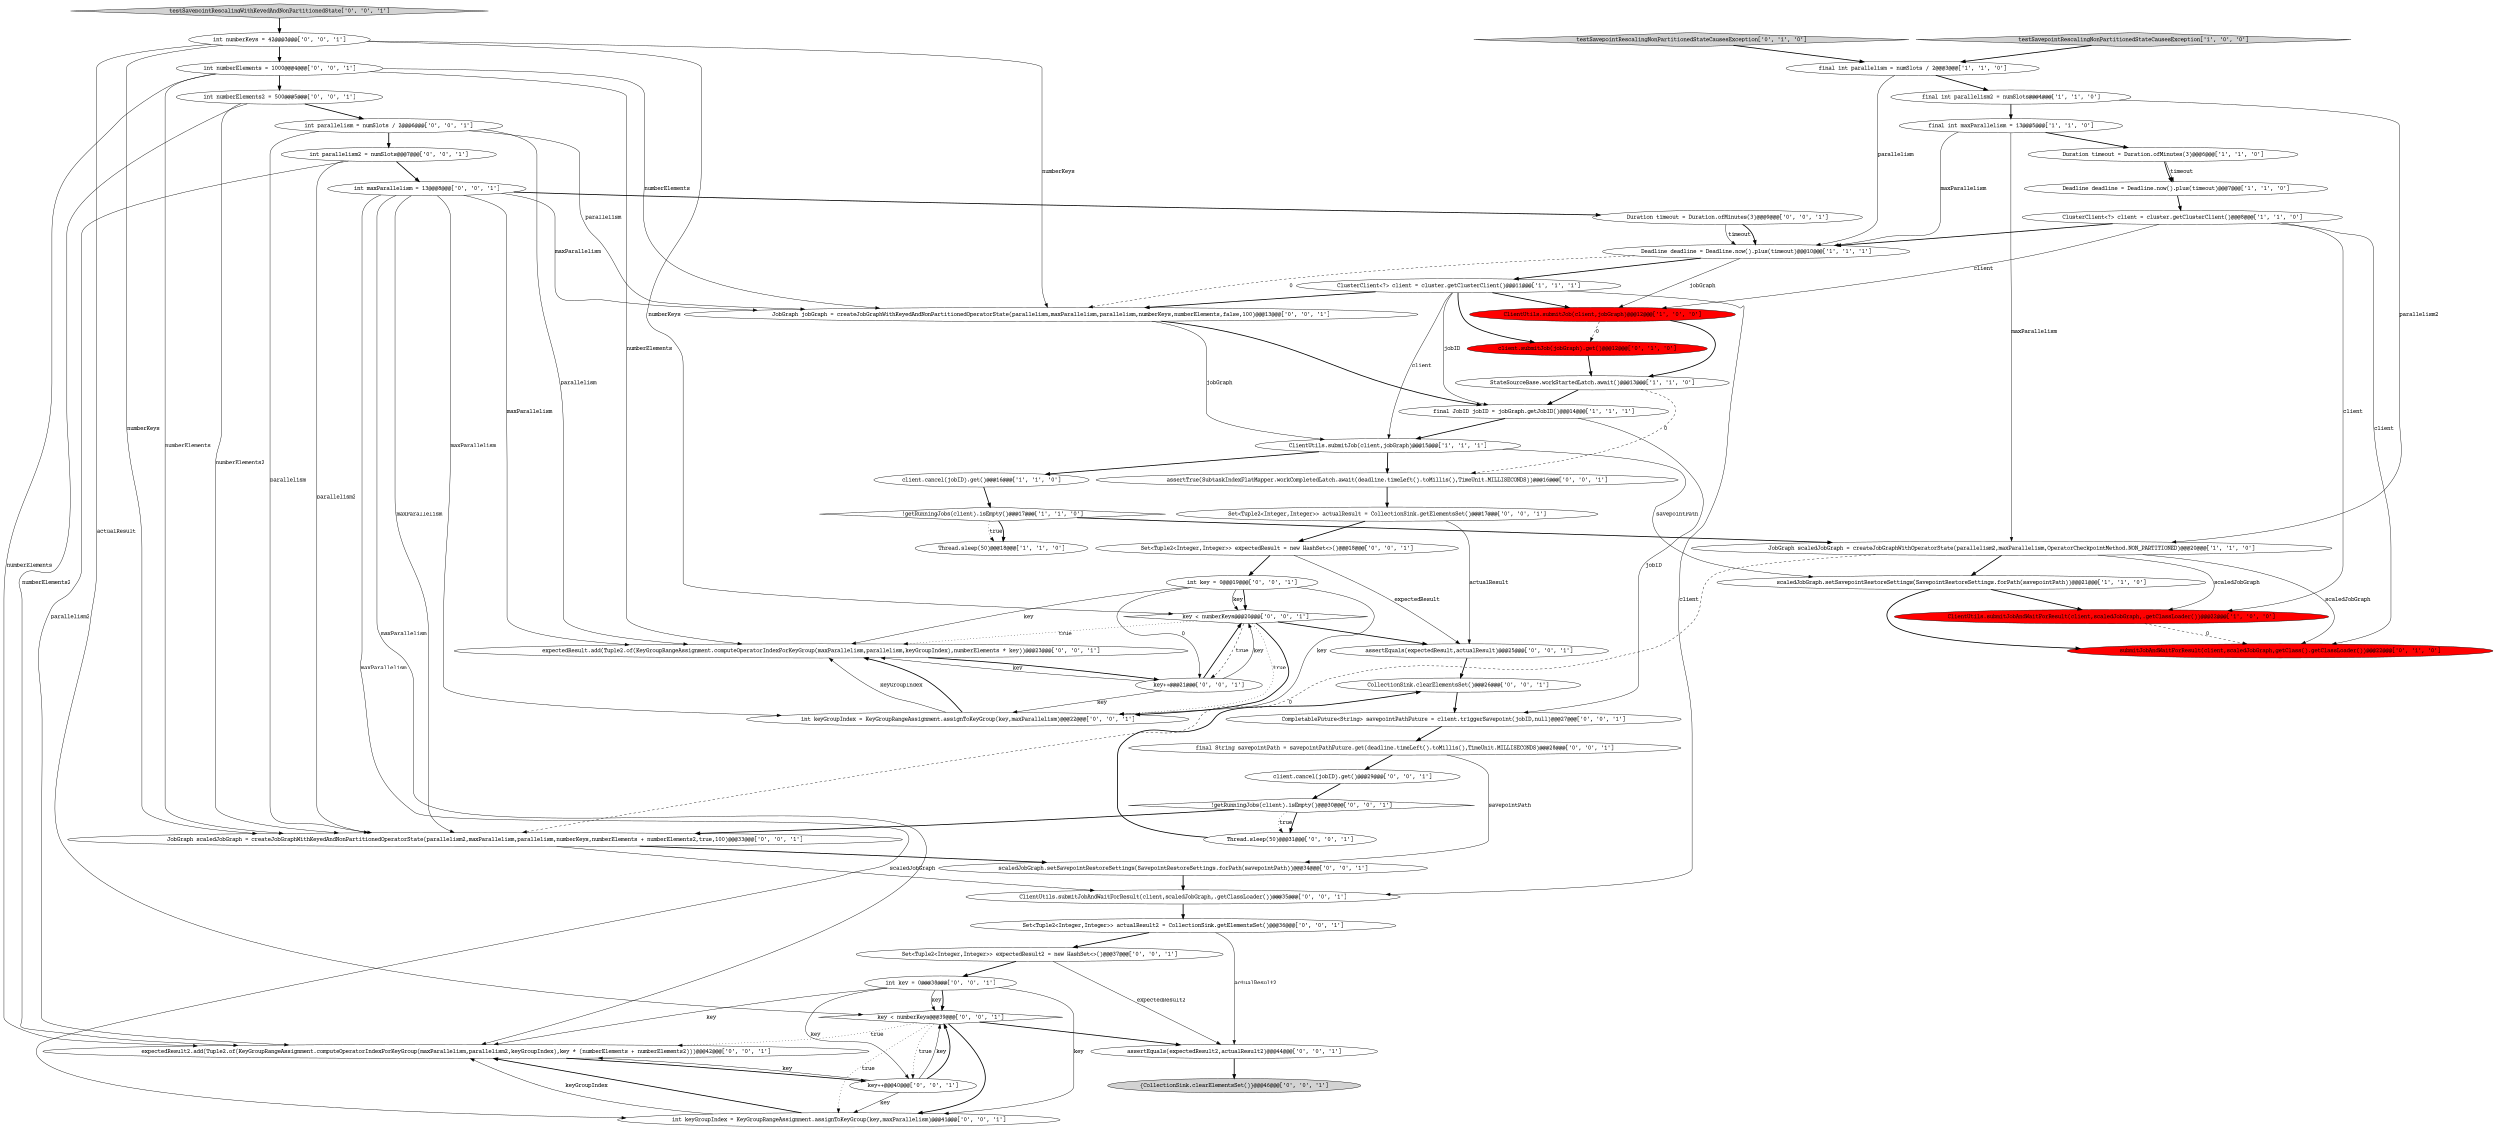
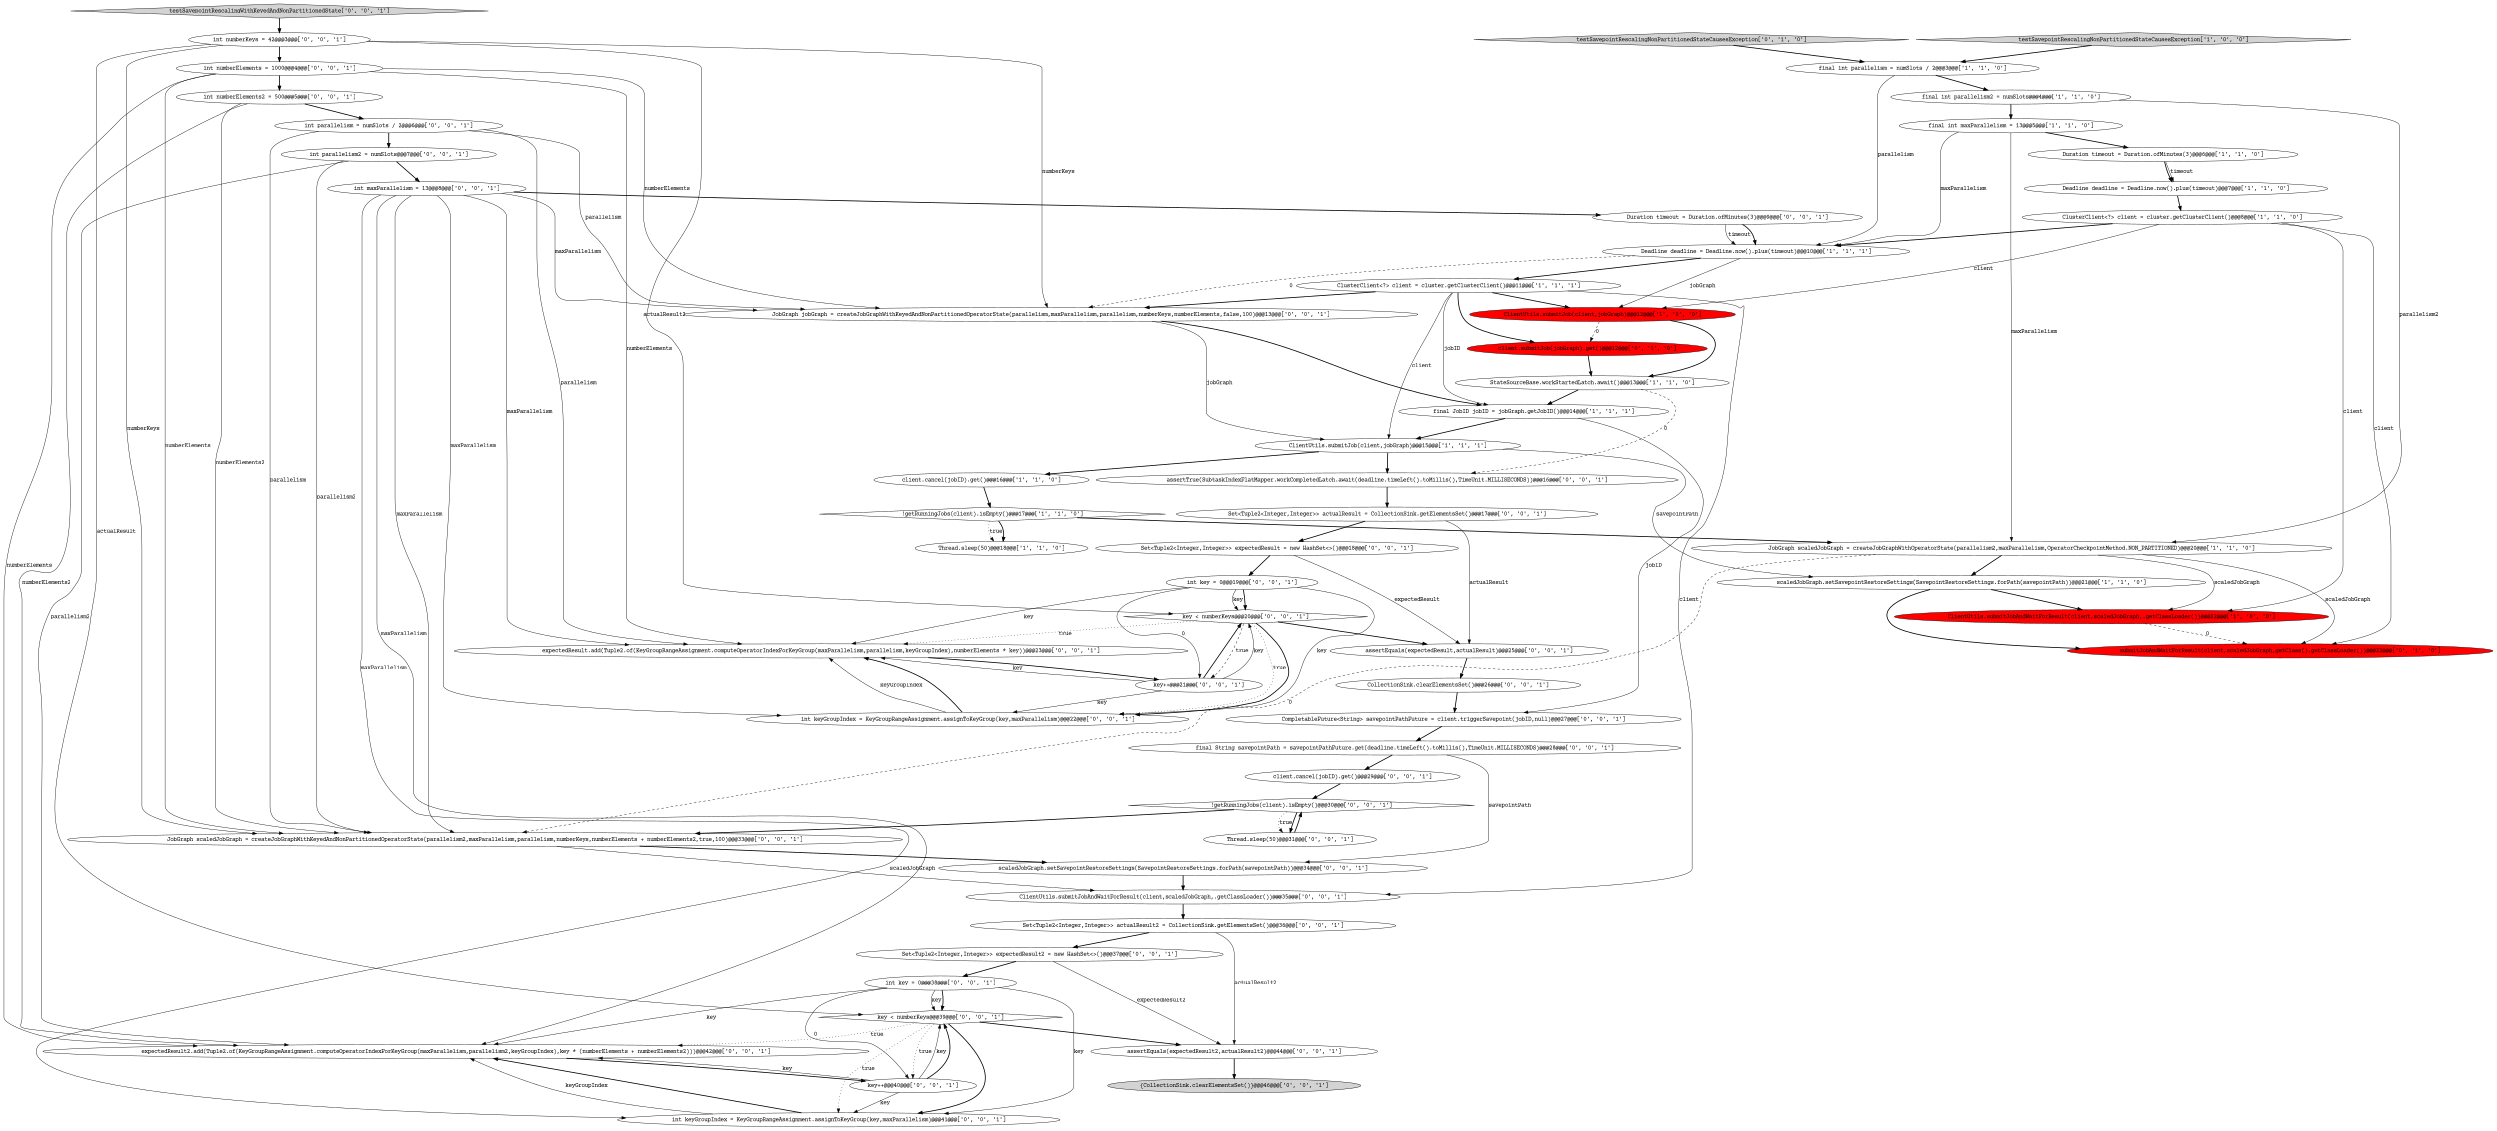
edge "int numberKeys = 42@@@3@@@['0', '0', '1']" -> "key < numberKeys@@@20@@@['0', '0', '1']": label "numberKeys" -> "actualResult2"
edge "Thread.sleep(50)@@@31@@@['0', '0', '1']" -> "CollectionSink.clearElementsSet()@@@26@@@['0', '0', '1']": now "Thread.sleep(50)@@@31@@@['0', '0', '1']" -> "!getRunningJobs(client).isEmpty()@@@30@@@['0', '0', '1']"
edge "int key = 0@@@38@@@['0', '0', '1']" -> "key++@@@40@@@['0', '0', '1']": label "key" -> "0"
